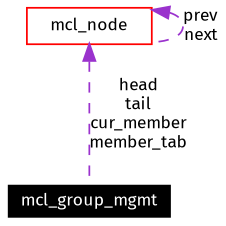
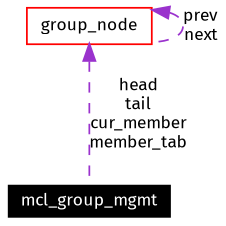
node "mcl_node": label "mcl_node" -> "group_node"
